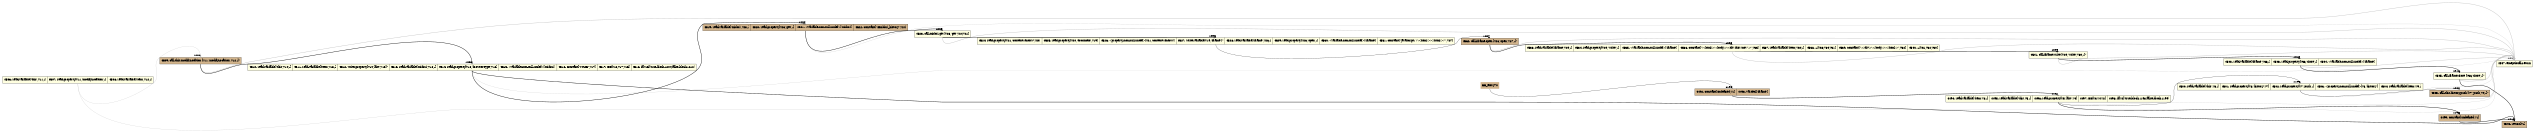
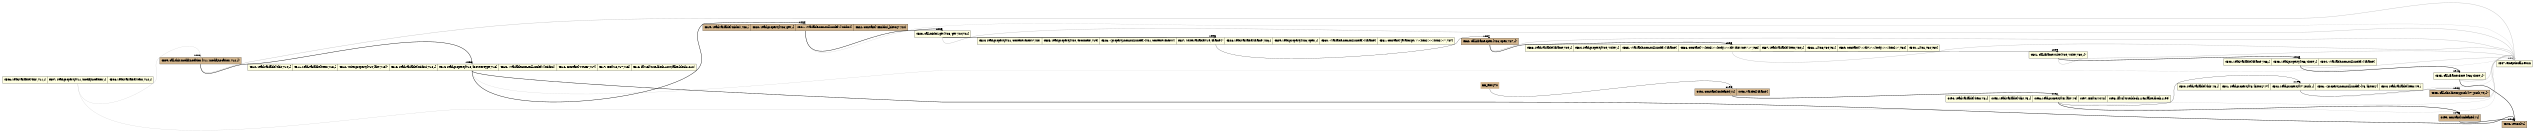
edge "4533: read-variable['iframe',v29,-]" -> "4541: call-iframe.write [v29,'write',v30,-]*": style bold -> solid
